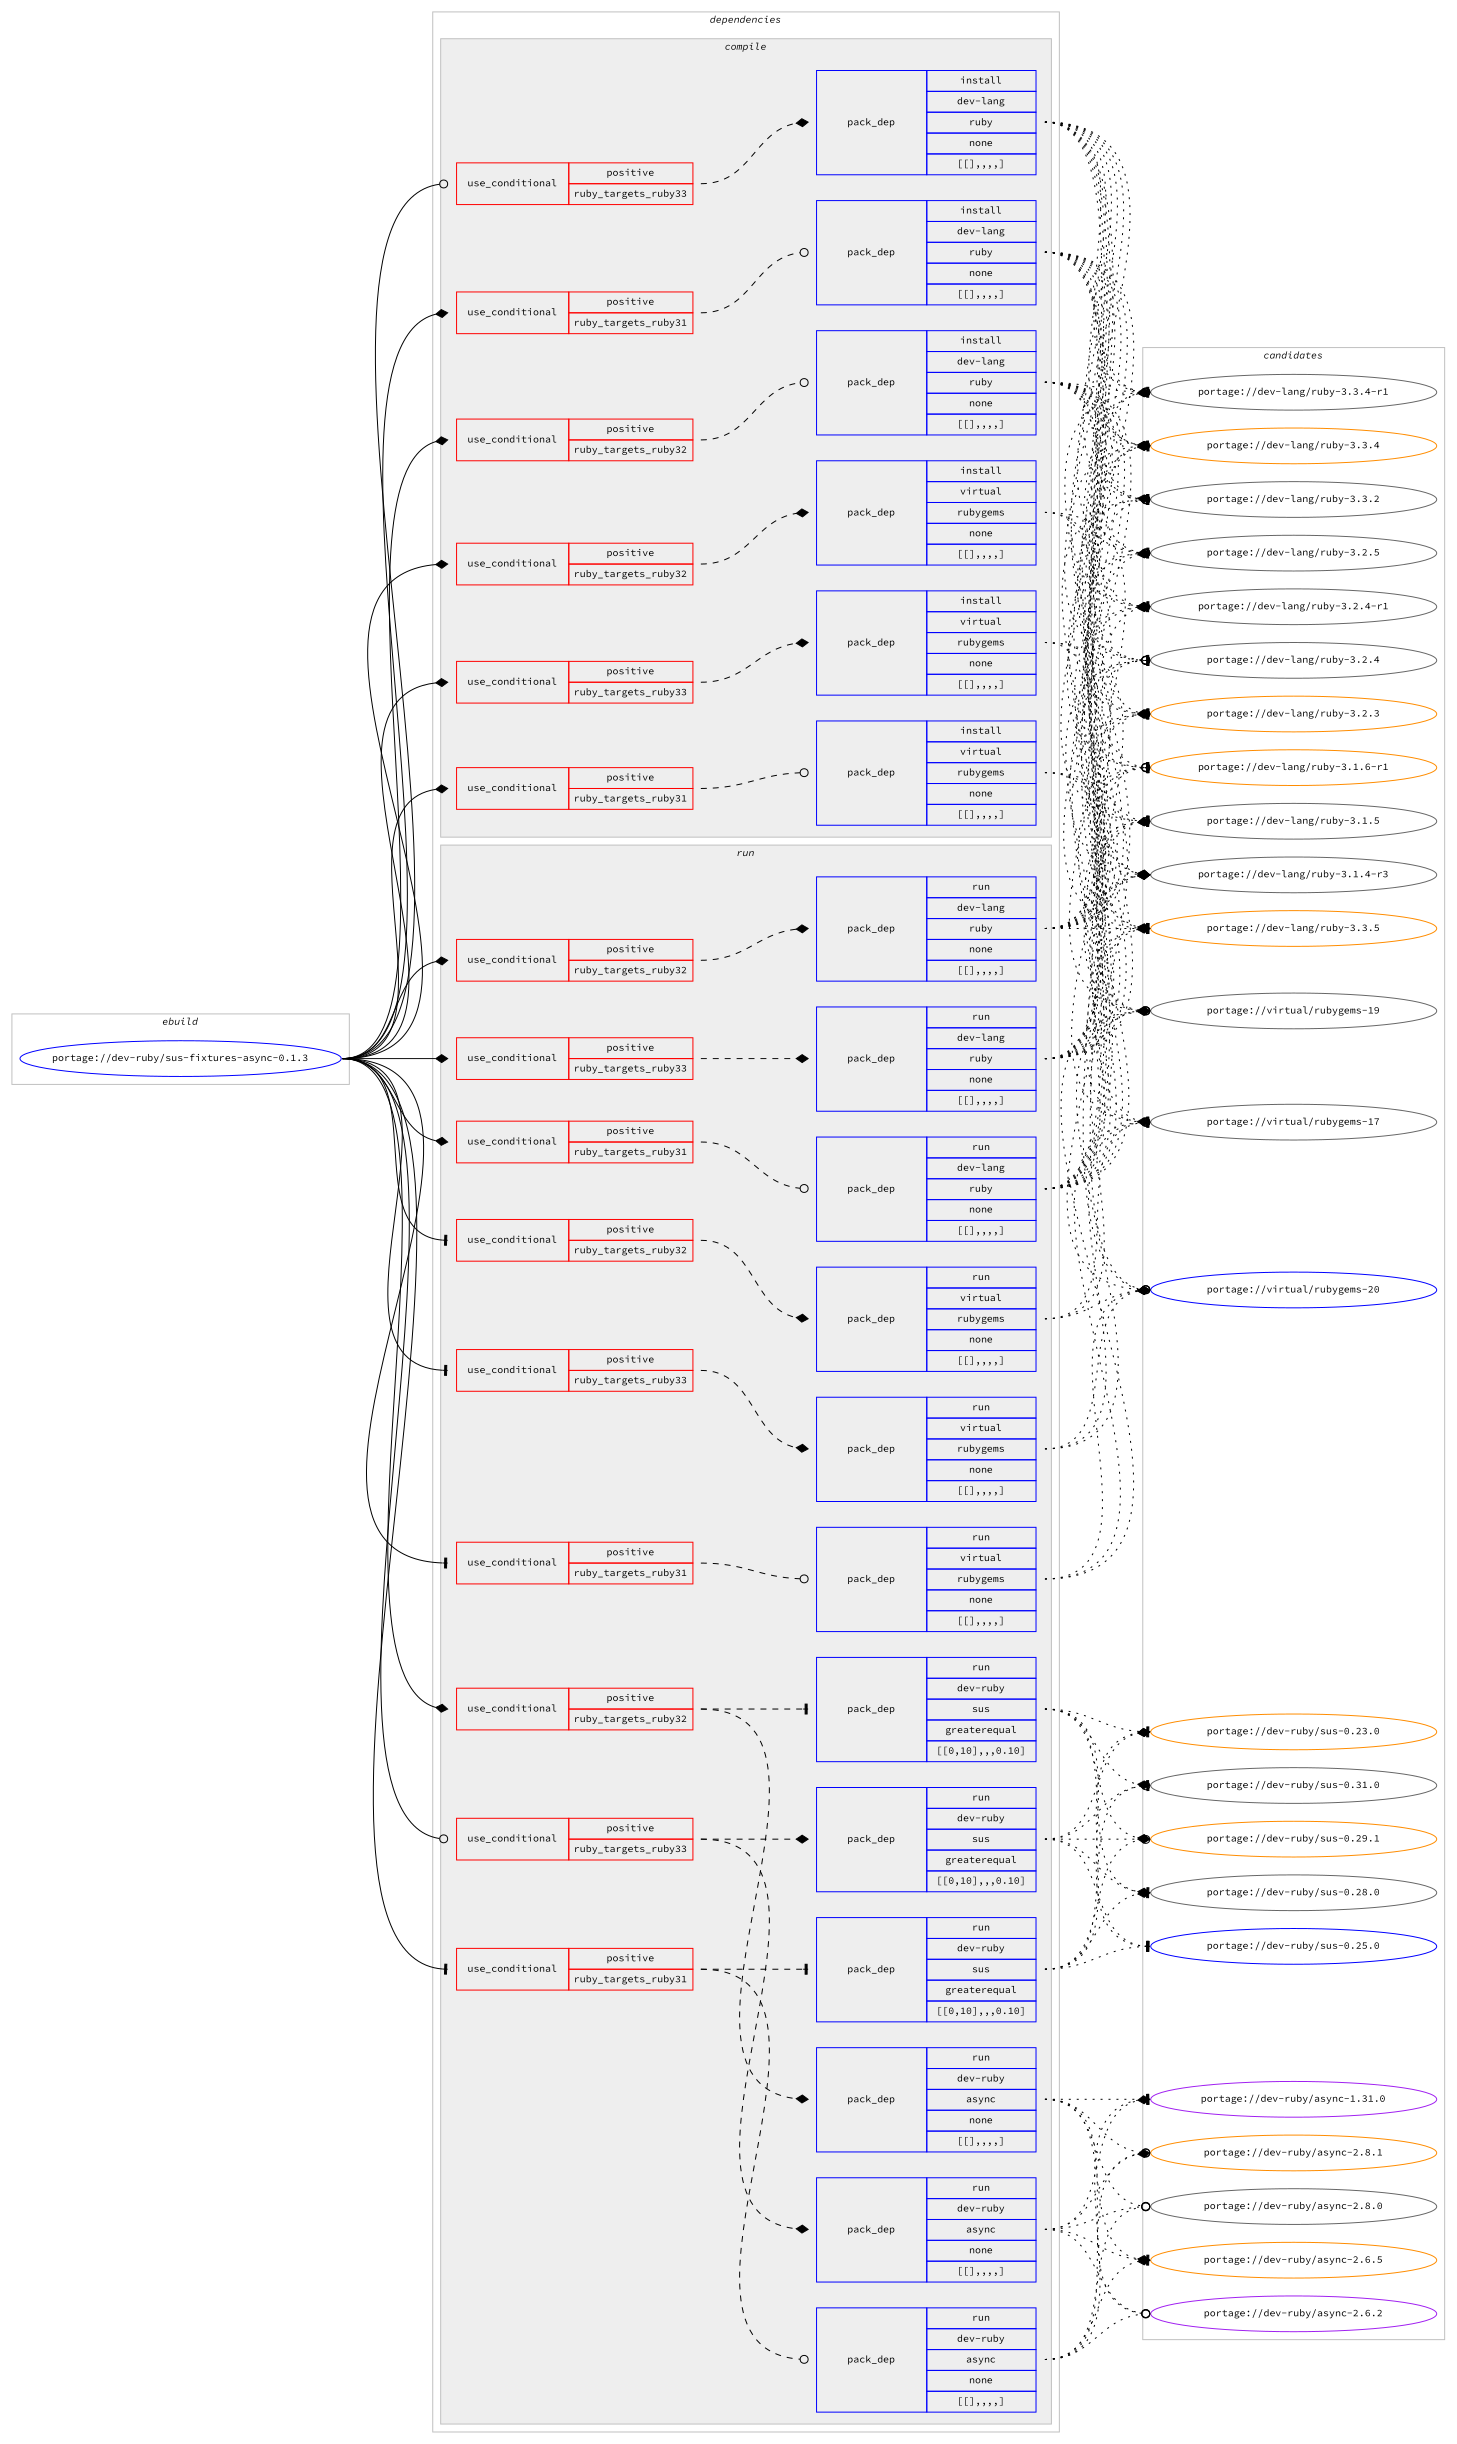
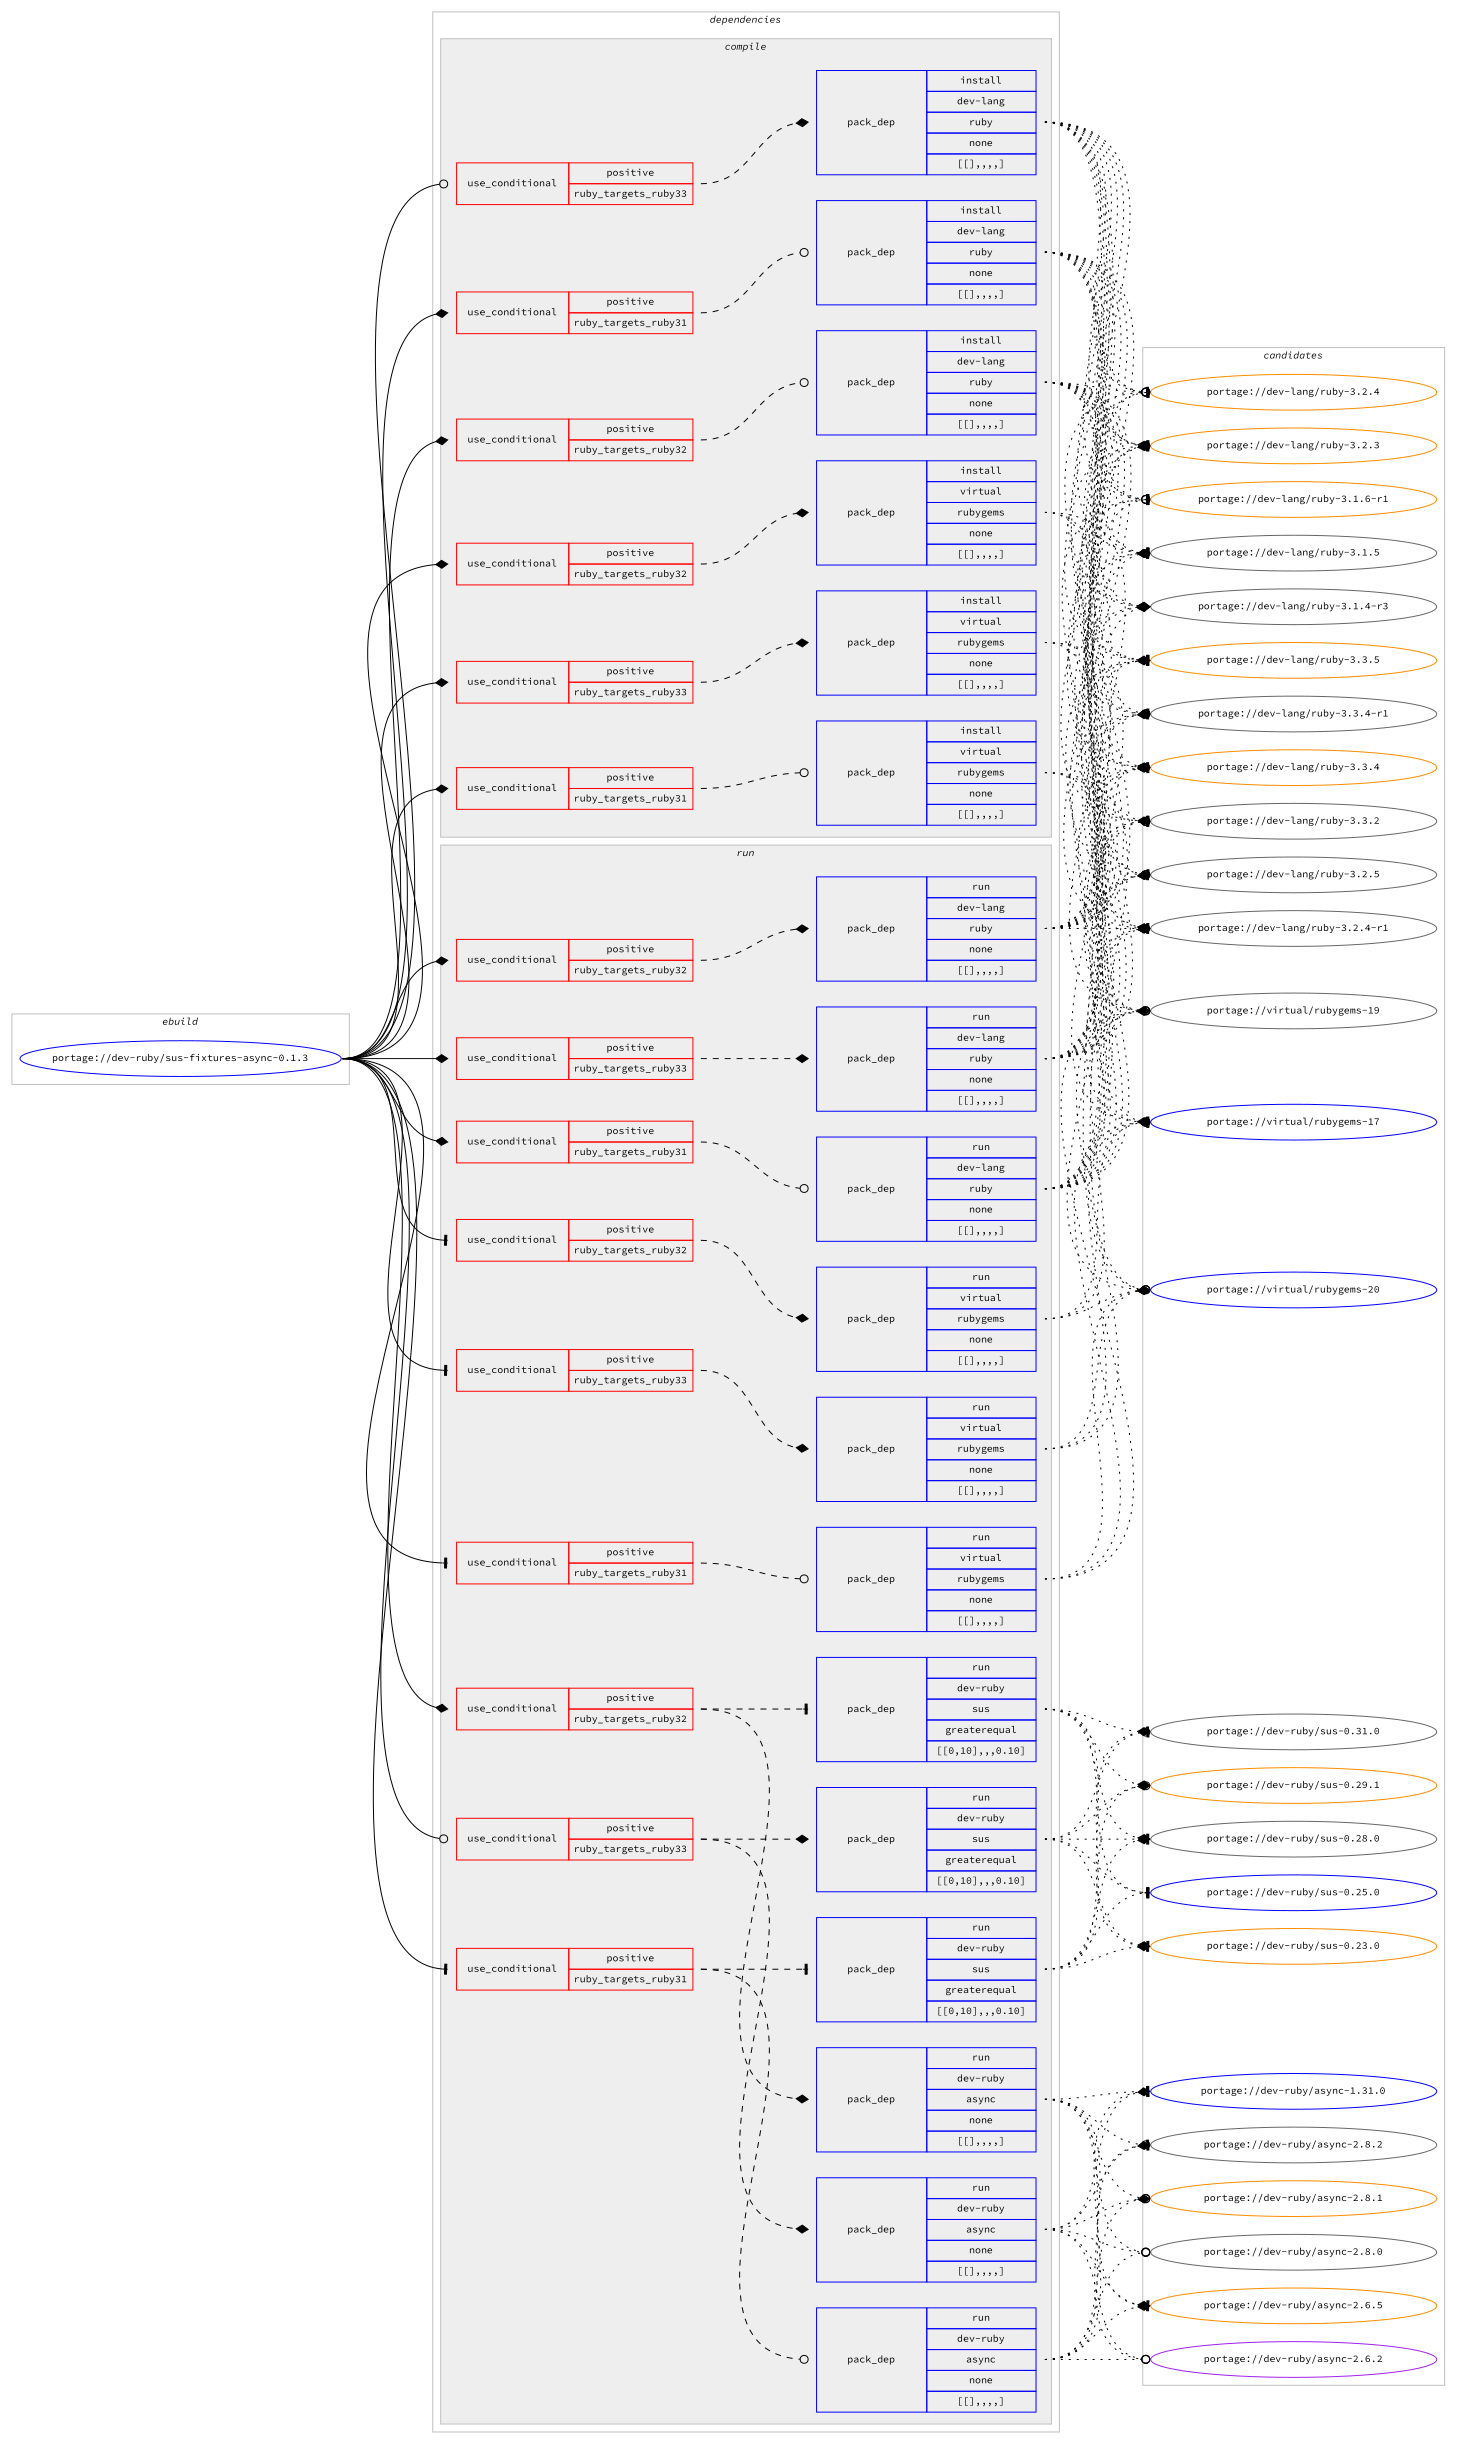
node "portage://dev-lang/ruby-3.2.4": color gray40 -> darkorange
node "portage://virtual/rubygems-17": color gray40 -> blue
node "portage://dev-ruby/async-1.31.0": color purple -> blue
node "portage://dev-ruby/async-2.8.2": added
